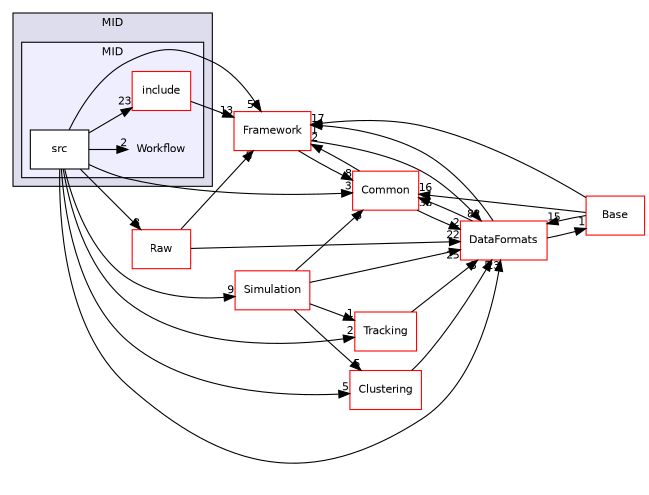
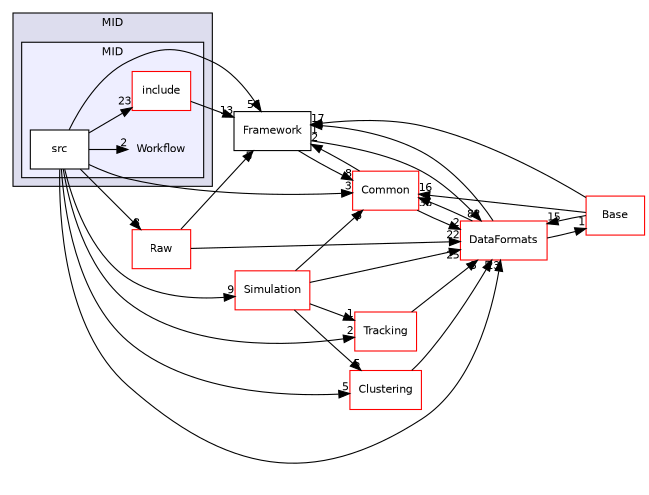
node "Framework": color red -> black
